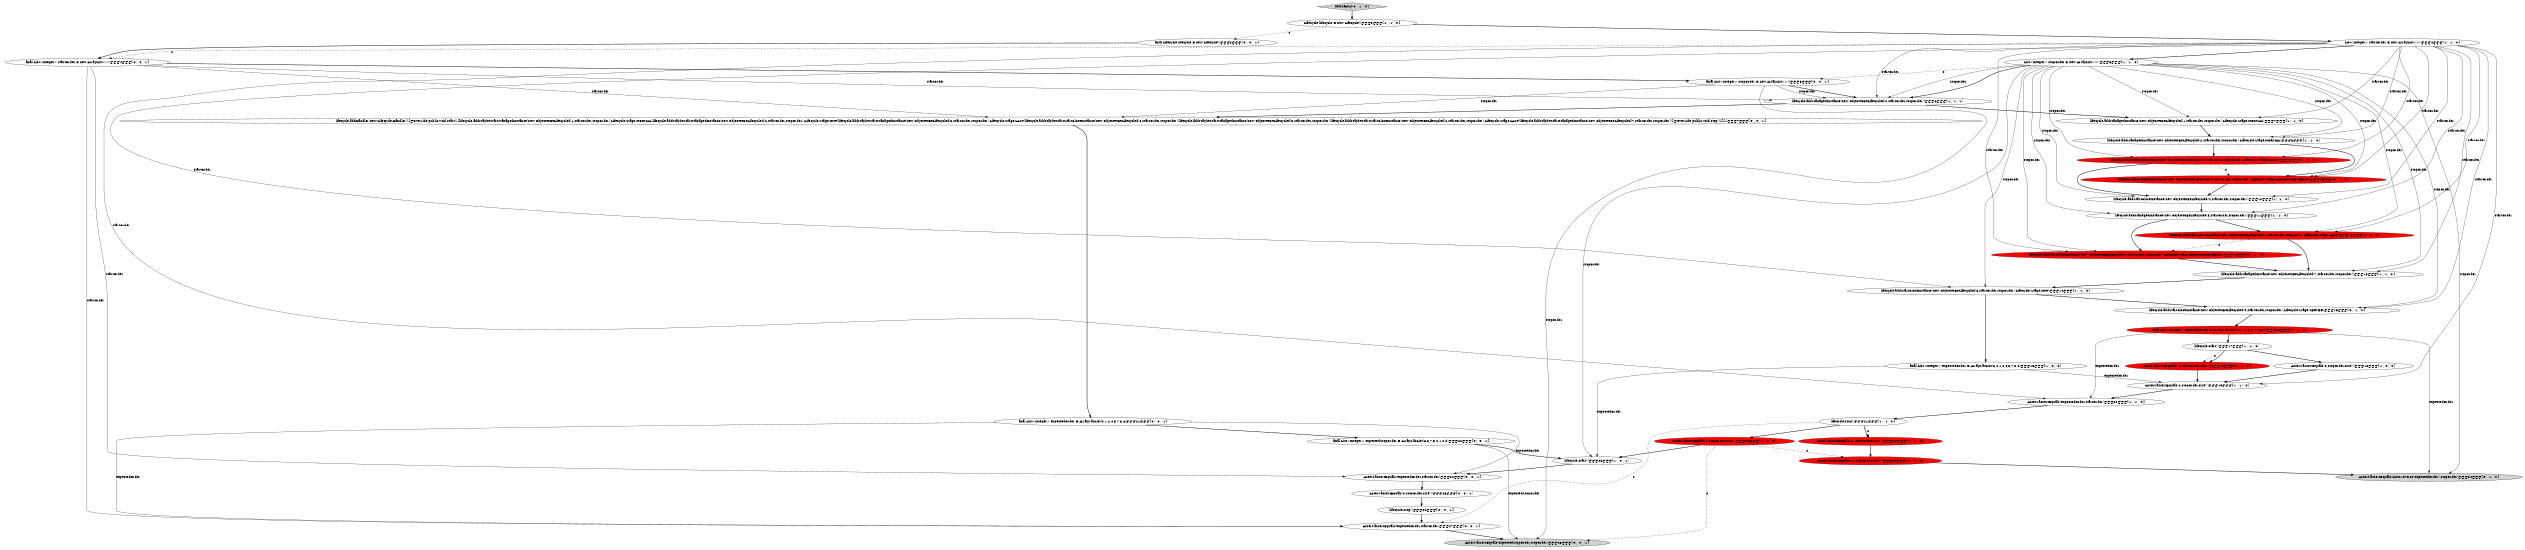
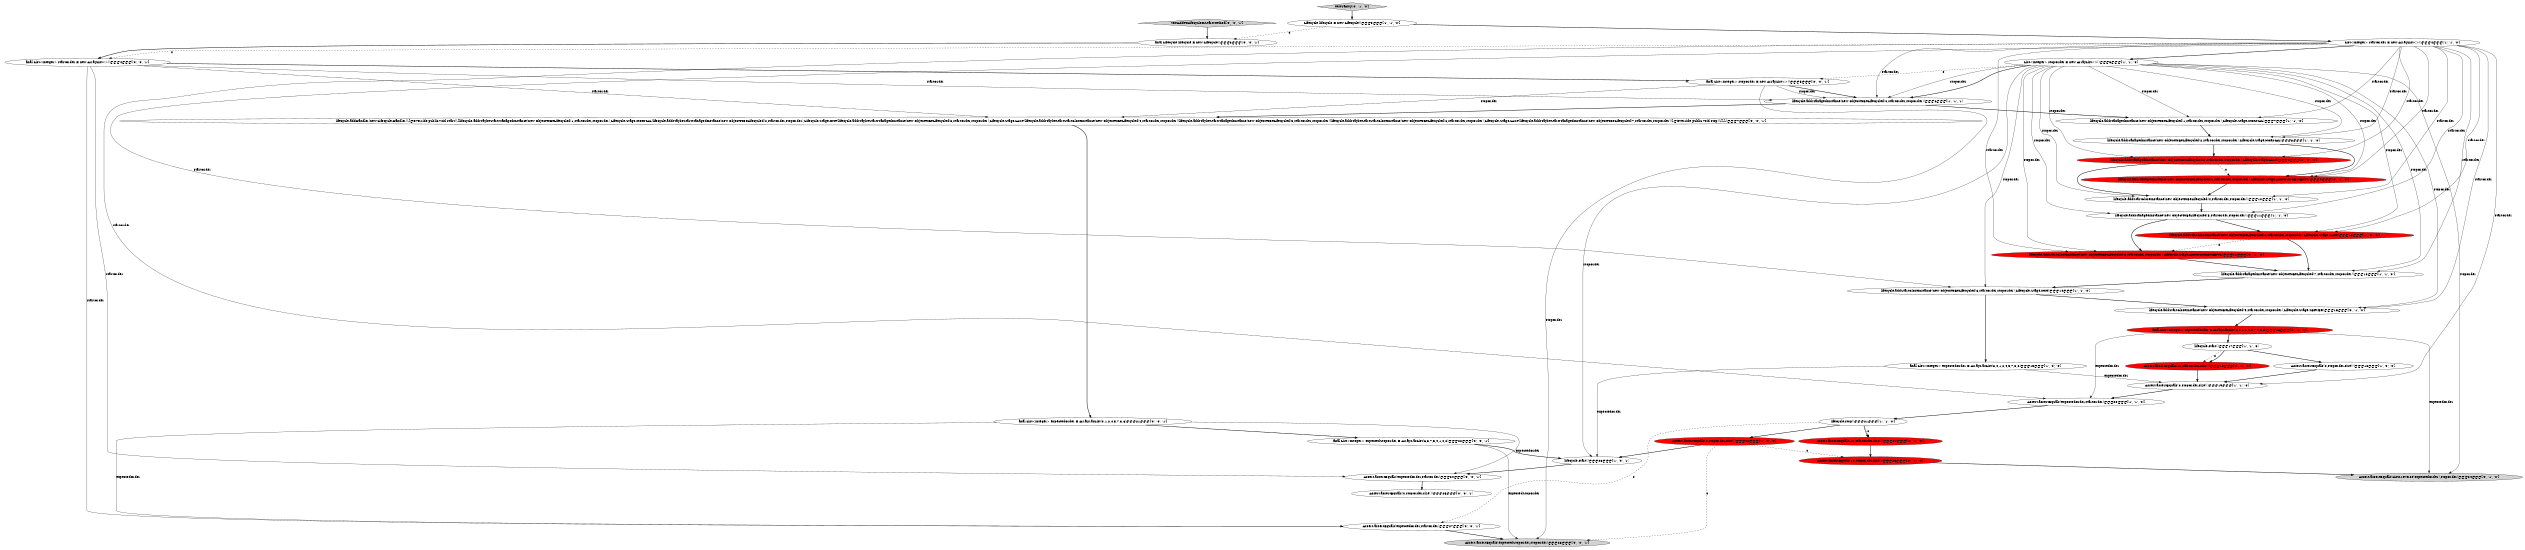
node "testAddToLifecycleInStartMethod['0', '0', '1']": added
node "lifecycle.stop()@@@26@@@['0', '0', '1']": removed
